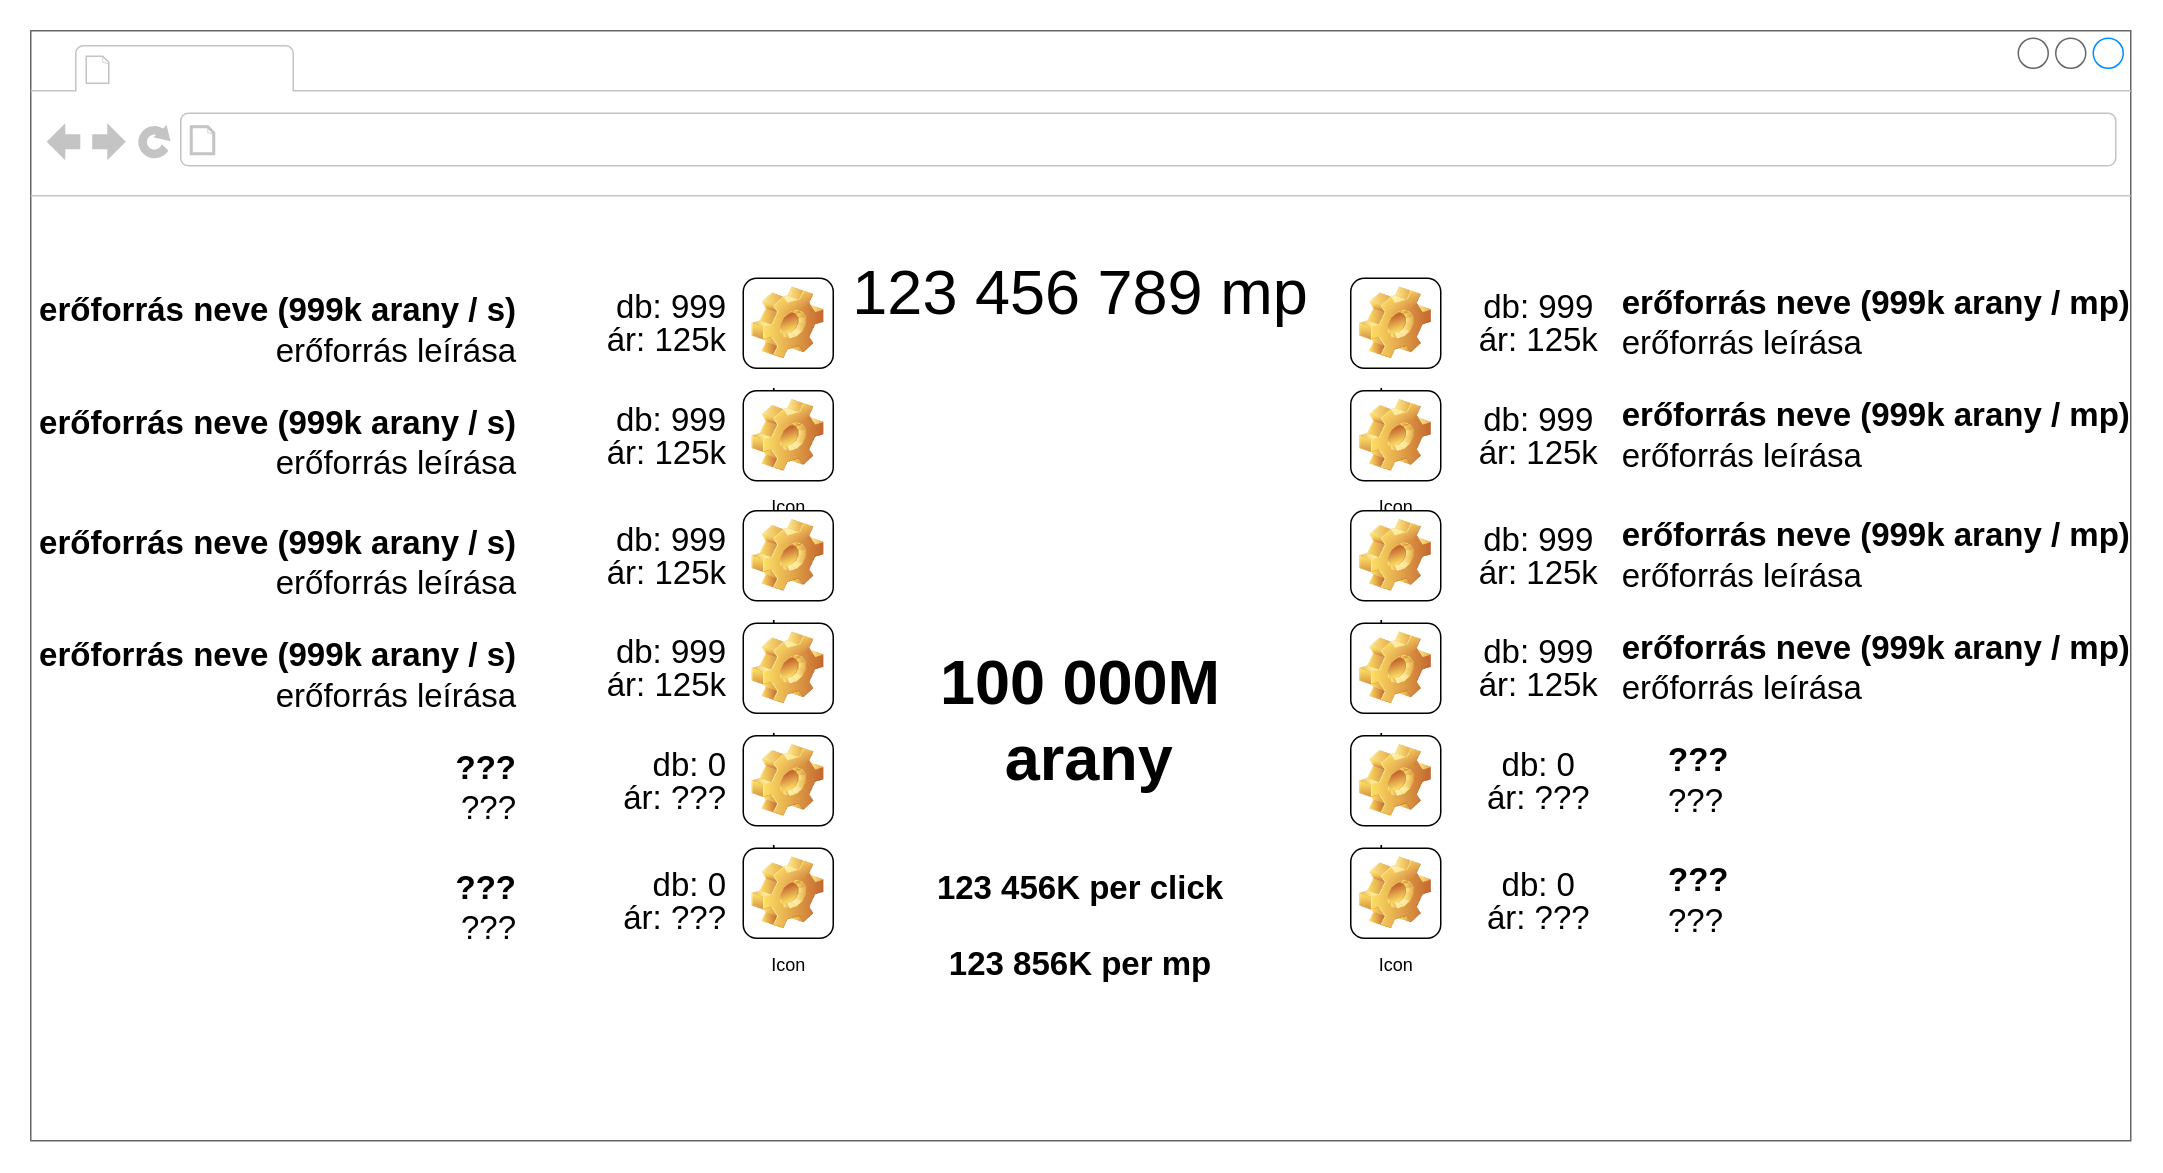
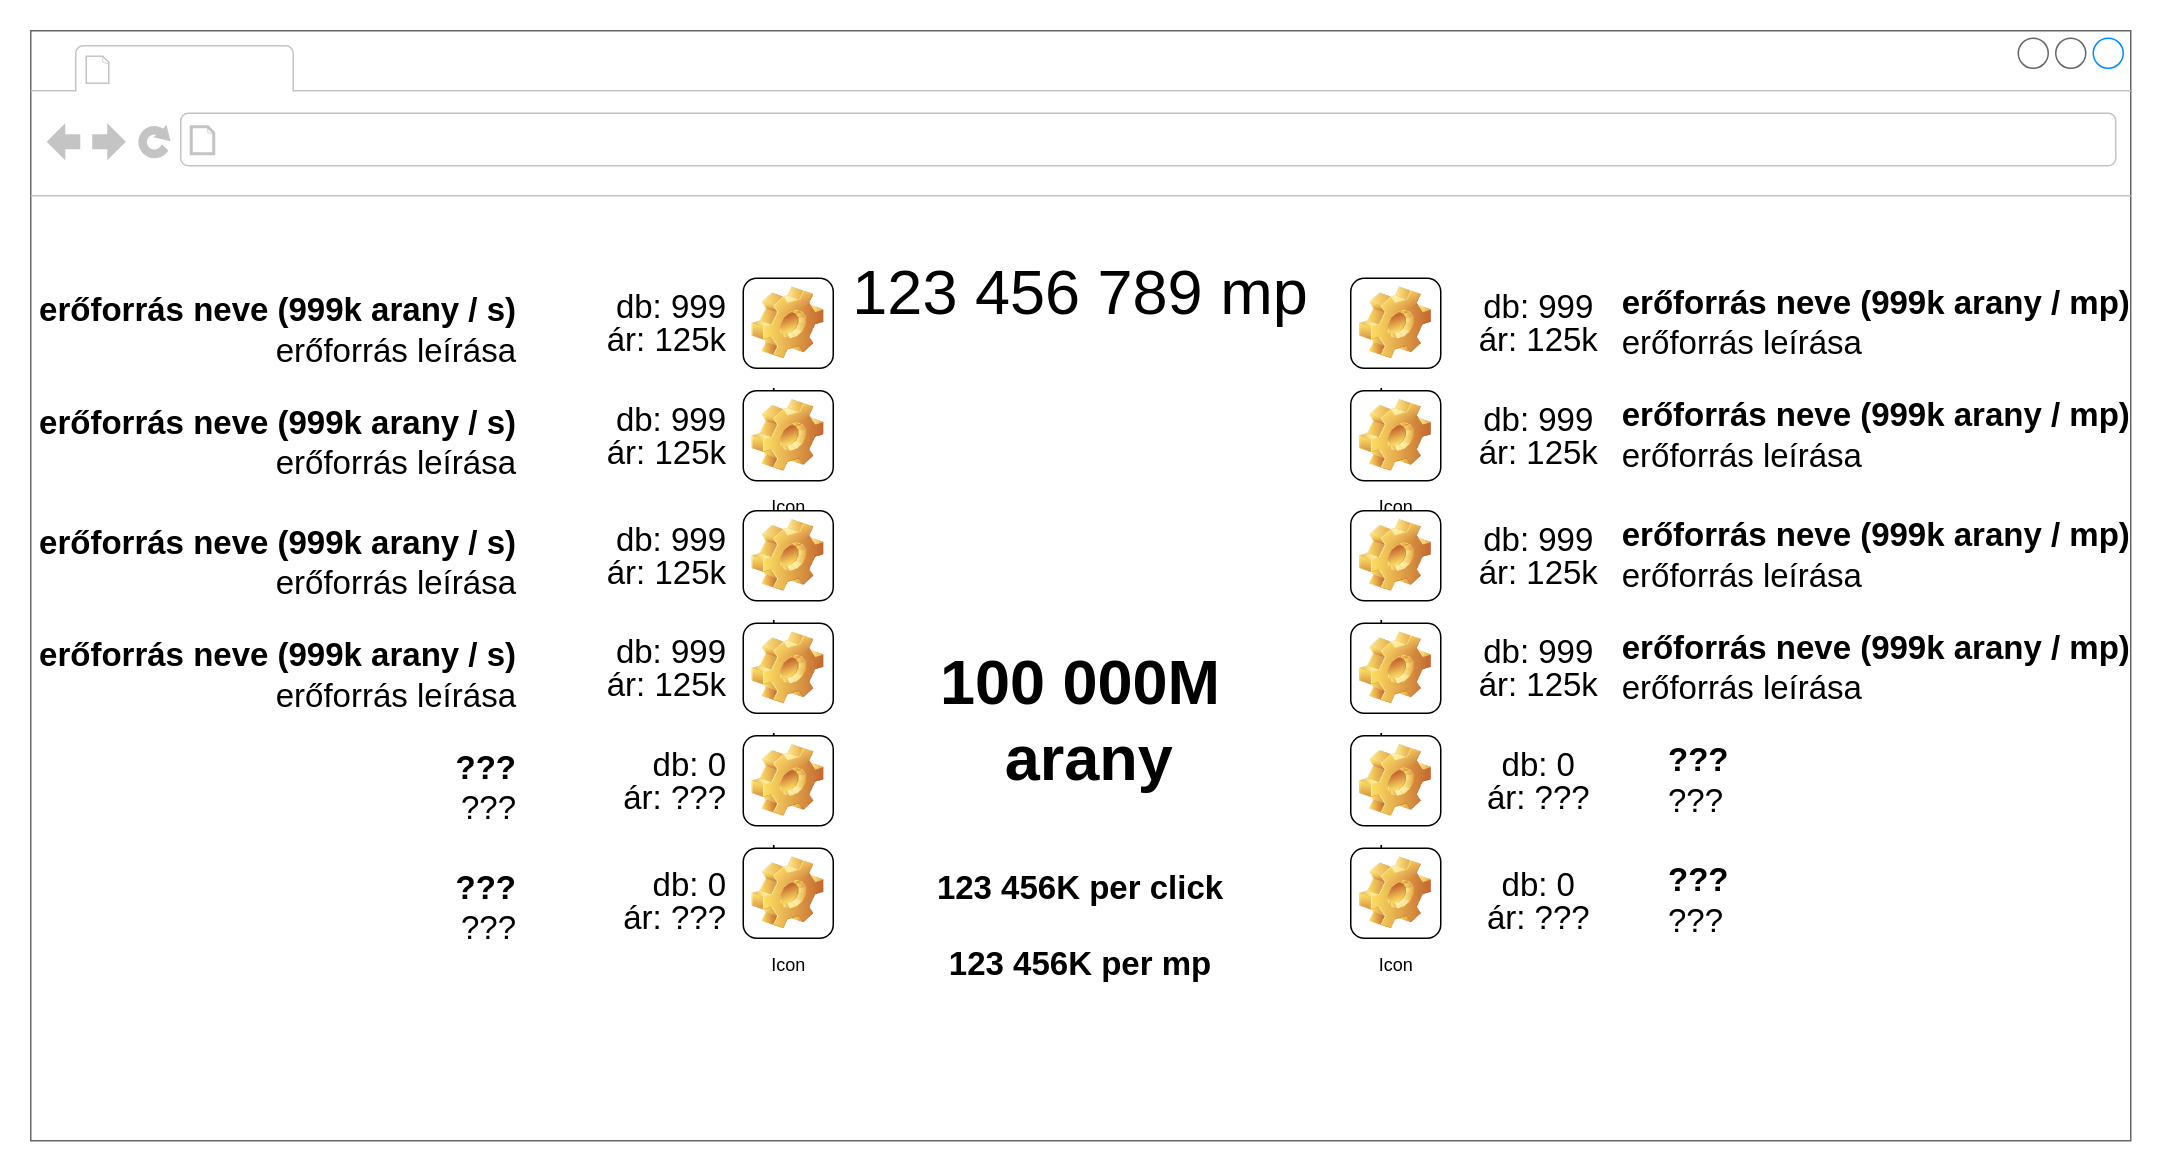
node "123 456K per click 123 856K per mp": label "123 456K per click 123 856K per mp" -> "123 456K per click 123 456K per mp"
